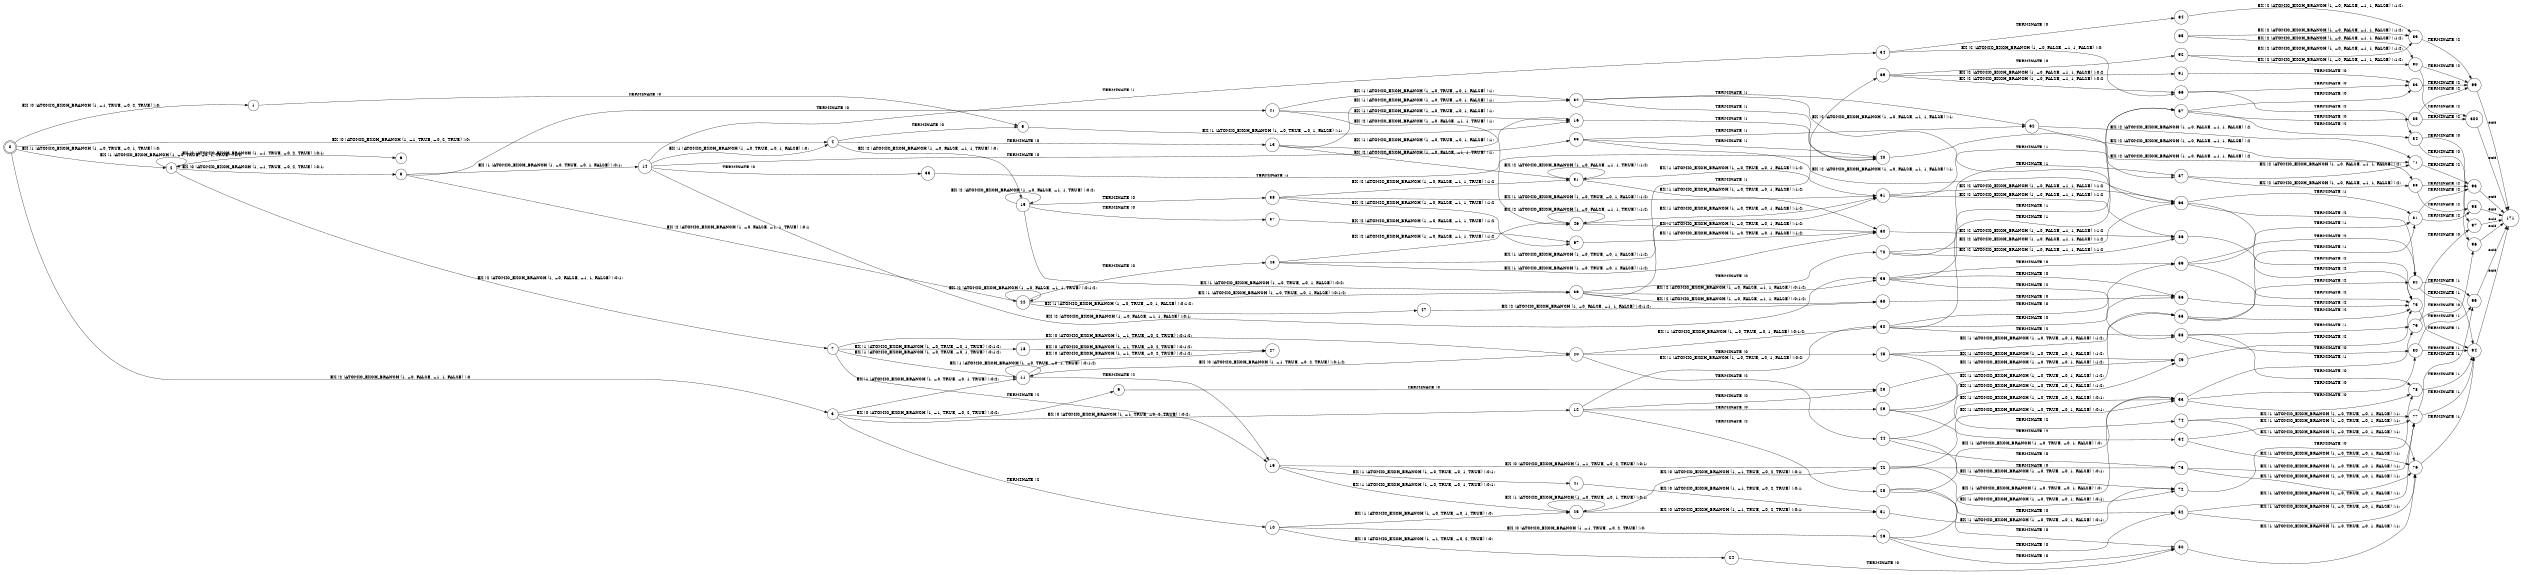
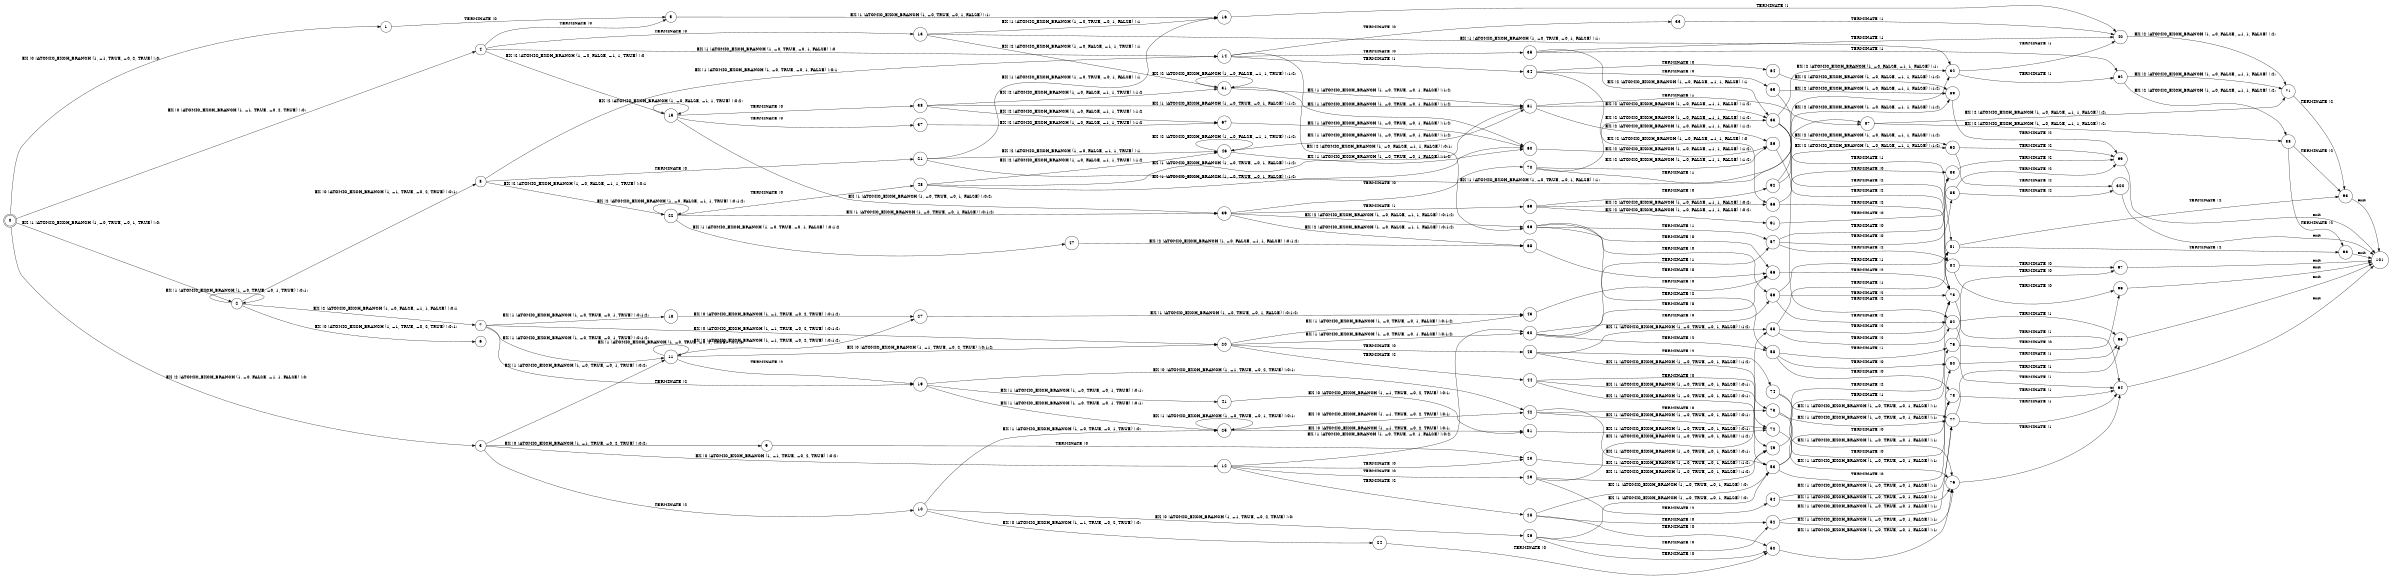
edge "34" -> "65": added, label "TERMINATE !0"
edge "32" -> "63": reversed
edge "14" -> "4": reversed
node "171": label "171" -> "101"
node "43": added
edge "80" -> "94": removed, label "TERMINATE !1"
